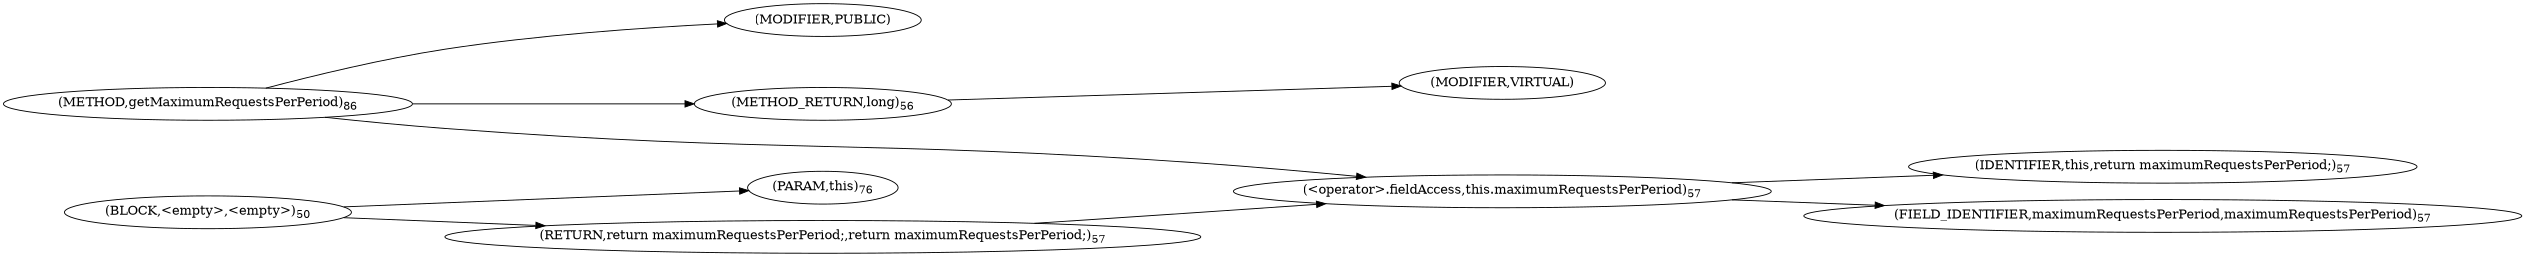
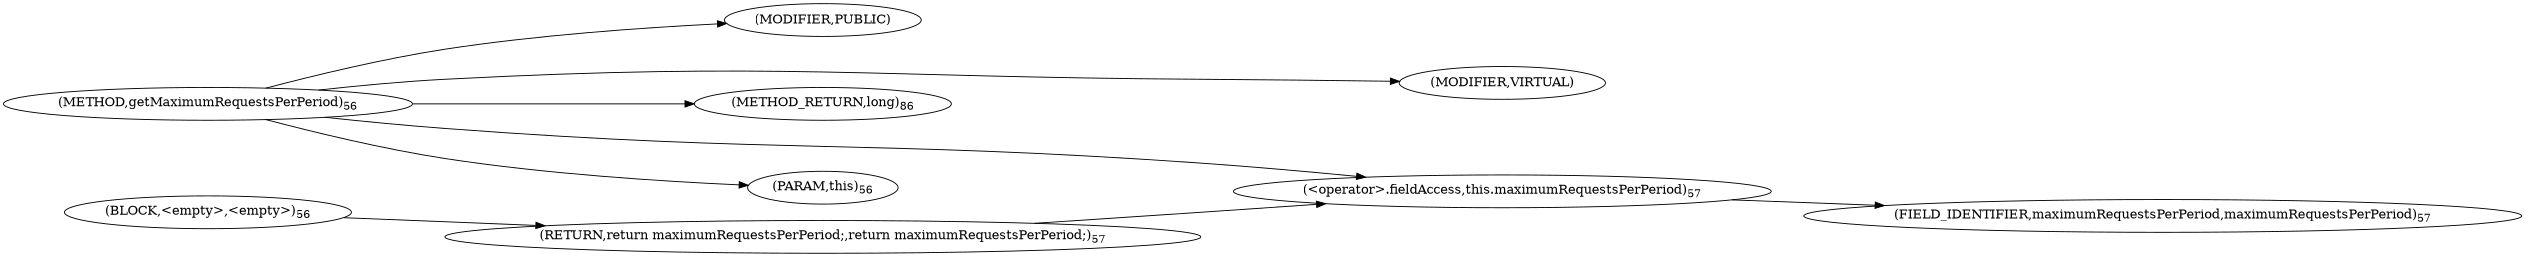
edge "(METHOD_RETURN,long)" -> "(MODIFIER,VIRTUAL)": now "(METHOD,getMaximumRequestsPerPeriod)" -> "(MODIFIER,VIRTUAL)"
node "(METHOD,getMaximumRequestsPerPeriod)": text "86" -> "56"
node "(METHOD_RETURN,long)": text "56" -> "86"
node "(IDENTIFIER,this,return maximumRequestsPerPeriod;)": removed
node "(PARAM,this)": text "76" -> "56"
edge "(BLOCK,<empty>,<empty>)" -> "(PARAM,this)": now "(METHOD,getMaximumRequestsPerPeriod)" -> "(PARAM,this)"
node "(BLOCK,<empty>,<empty>)": text "50" -> "56"
